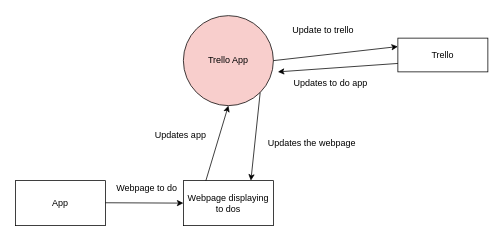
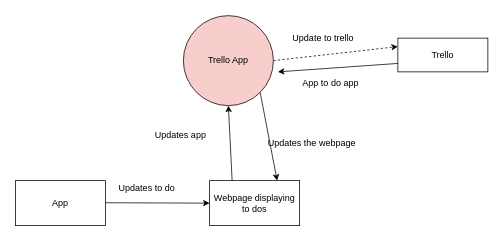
node "Update to trello": moved (323, 30) -> (323, 38)
edge "Trello App" -> "Trello": style solid -> dashed
node "Updates to do app": label "Updates to do app" -> "App to do app"
node "Webpage to do": label "Webpage to do" -> "Updates to do"
node "Webpage displaying to dos": moved (228, 203) -> (255, 203)
